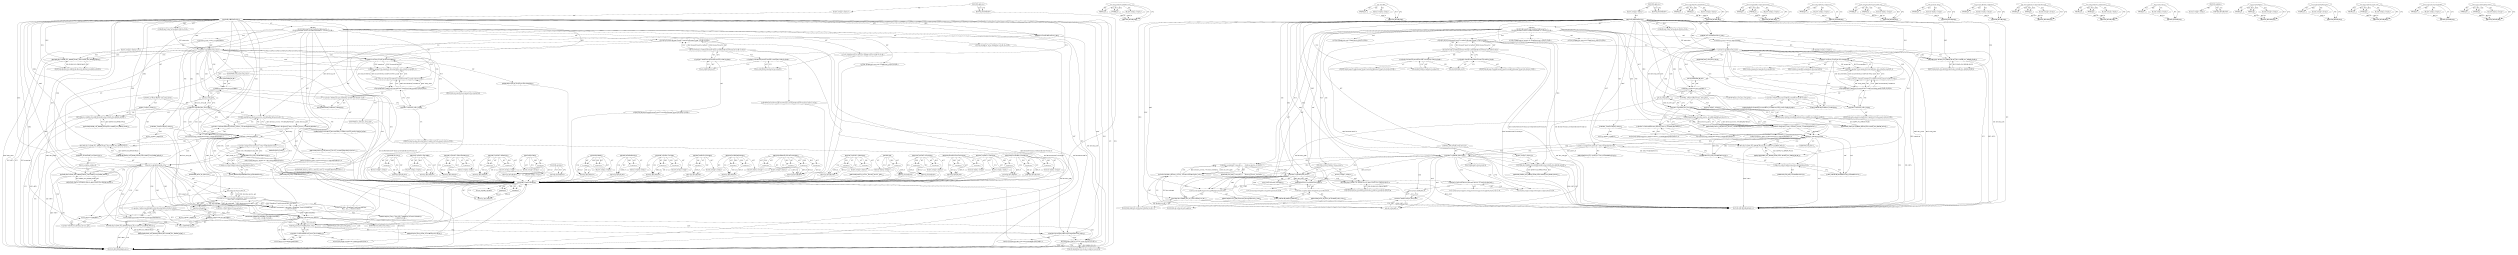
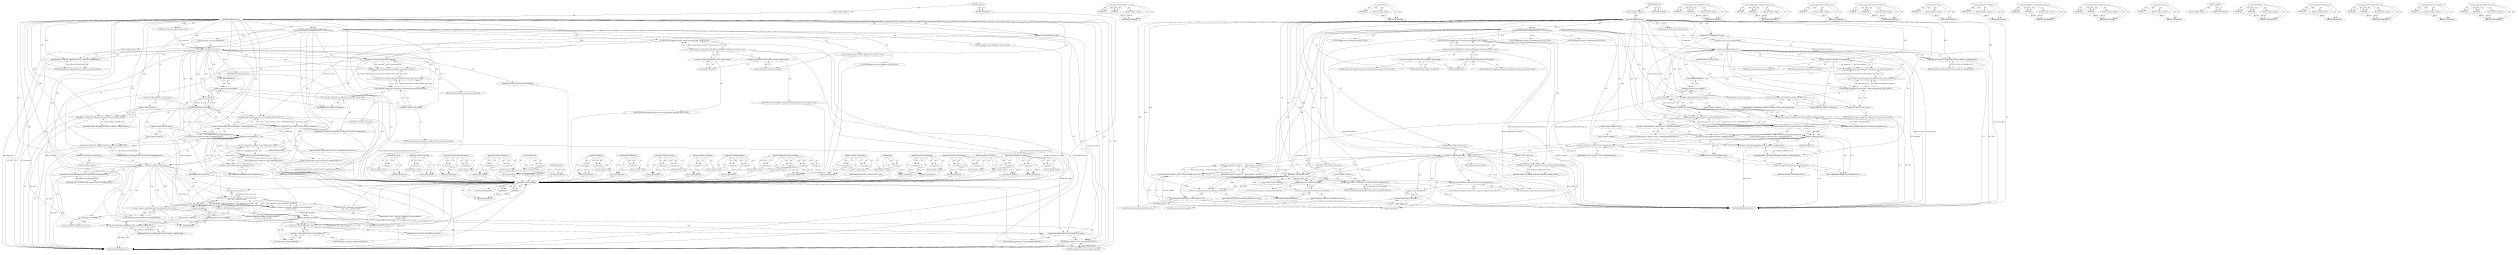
edge "(<operator>.fieldAccess,directory_service_.get)" -> "(get,directory_service_.get())": now "(METHOD,FromDocumentEntry)" -> "(get,directory_service_.get())"
